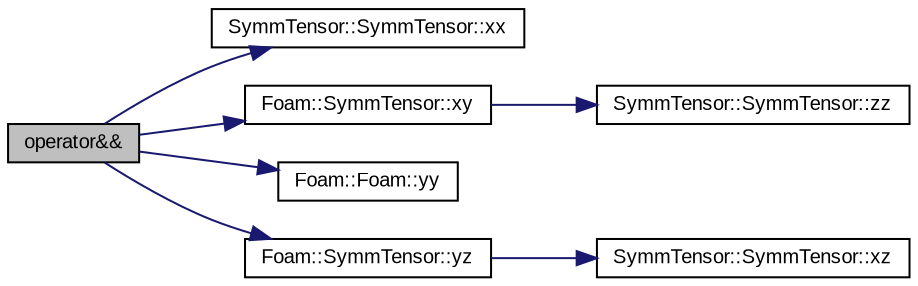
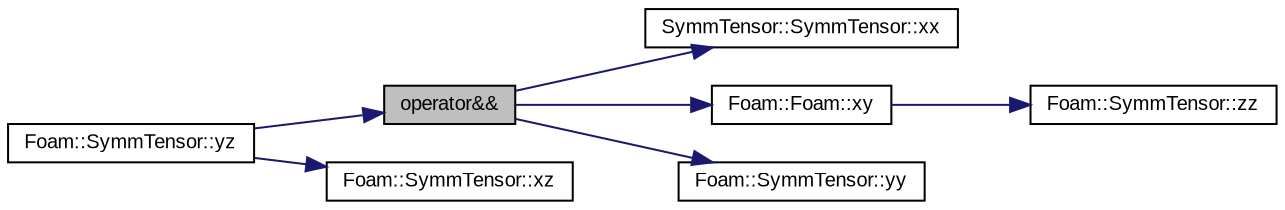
node "Foam::SymmTensor::xy": label "Foam::SymmTensor::xy" -> "Foam::Foam::xy"
node "SymmTensor::SymmTensor::zz": label "SymmTensor::SymmTensor::zz" -> "Foam::SymmTensor::zz"
node "Foam::Foam::yy": label "Foam::Foam::yy" -> "Foam::SymmTensor::yy"
edge "operator&&" -> "Foam::SymmTensor::yz": reversed
node "SymmTensor::SymmTensor::xz": label "SymmTensor::SymmTensor::xz" -> "Foam::SymmTensor::xz"
